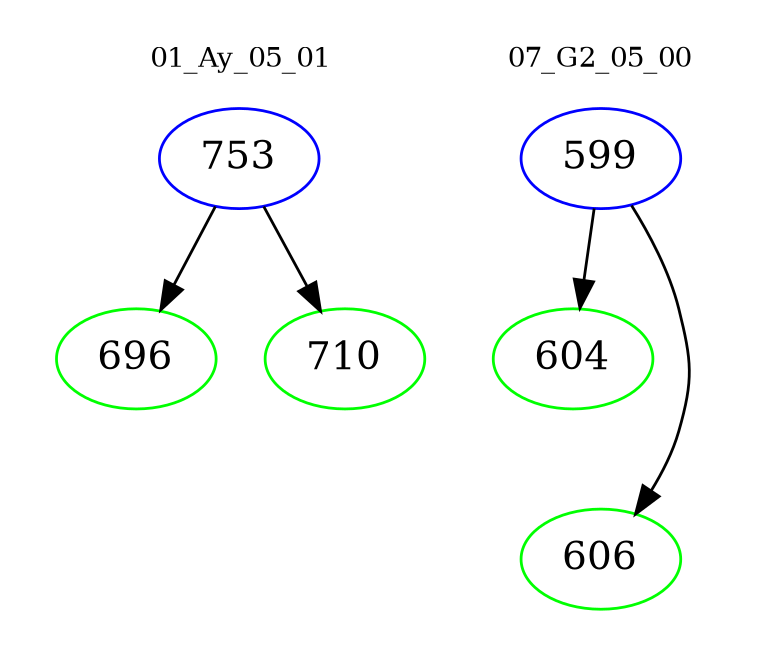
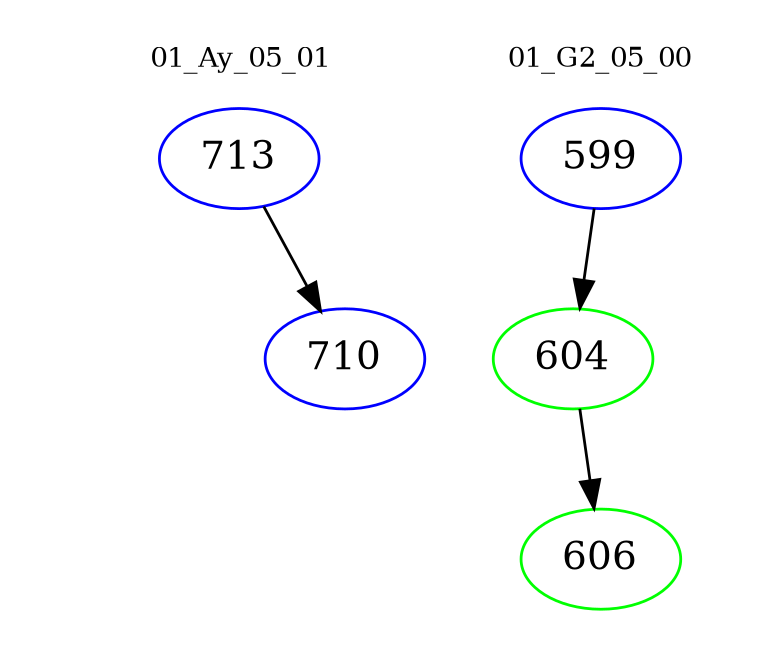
cluster "07_G2_05_00": label "07_G2_05_00" -> "01_G2_05_00"
node "753": label "753" -> "713"
edge "599" -> "606": now "604" -> "606"
node "696": removed
node "710": color green -> blue
